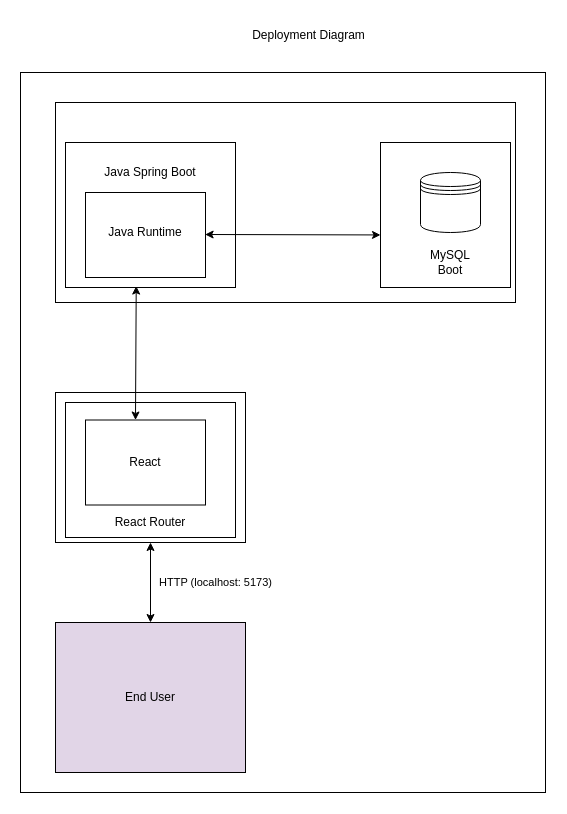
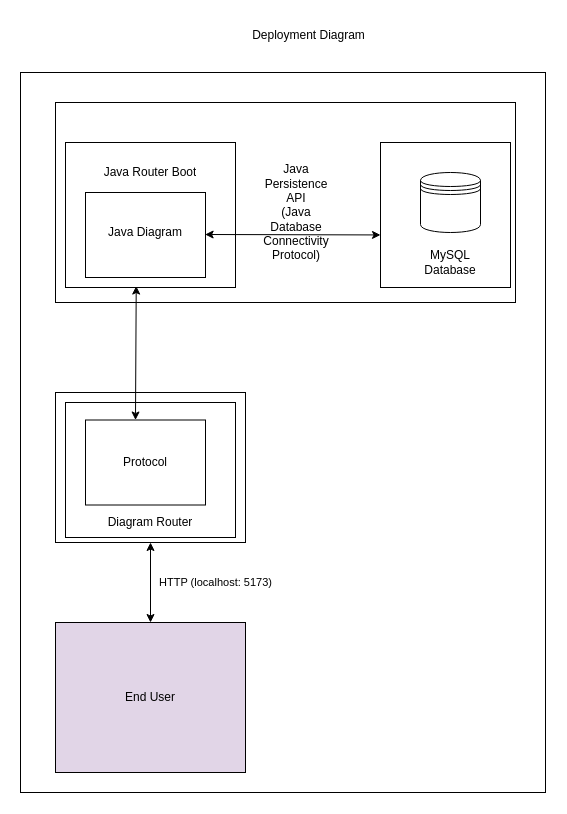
node "Java Spring Boot": label "Java Spring Boot" -> "Java Router Boot"
node "Java Persistence API (Java Database Connectivity Protocol)": added
node "Java Runtime": label "Java Runtime" -> "Java Diagram"
node "MySQL Boot": label "MySQL Boot" -> "MySQL Database"
node "React": label "React" -> "Protocol"
node "React Router": label "React Router" -> "Diagram Router"
